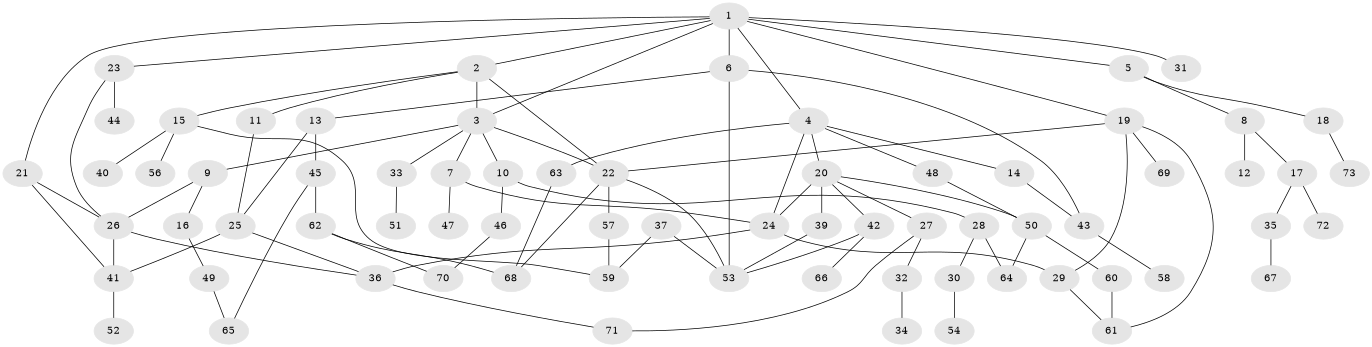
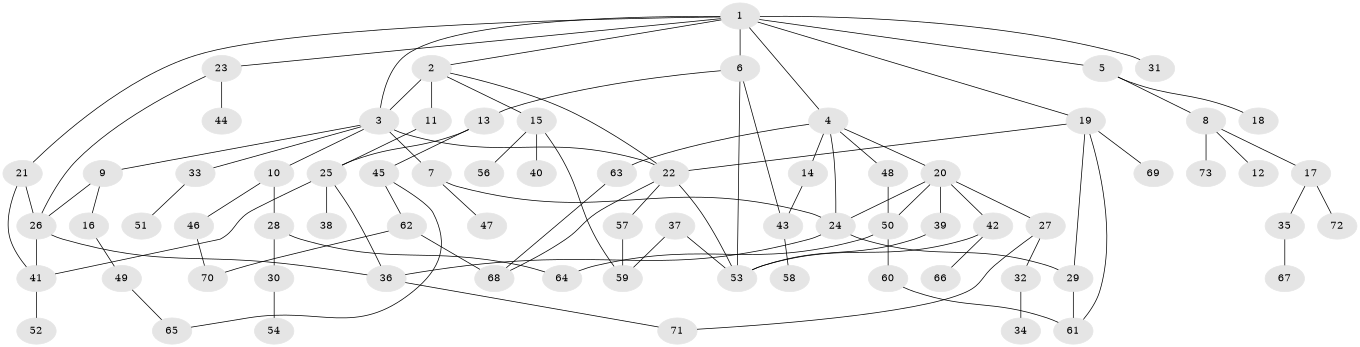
edge "18" -- "73": now "8" -- "73"
node "38": added
